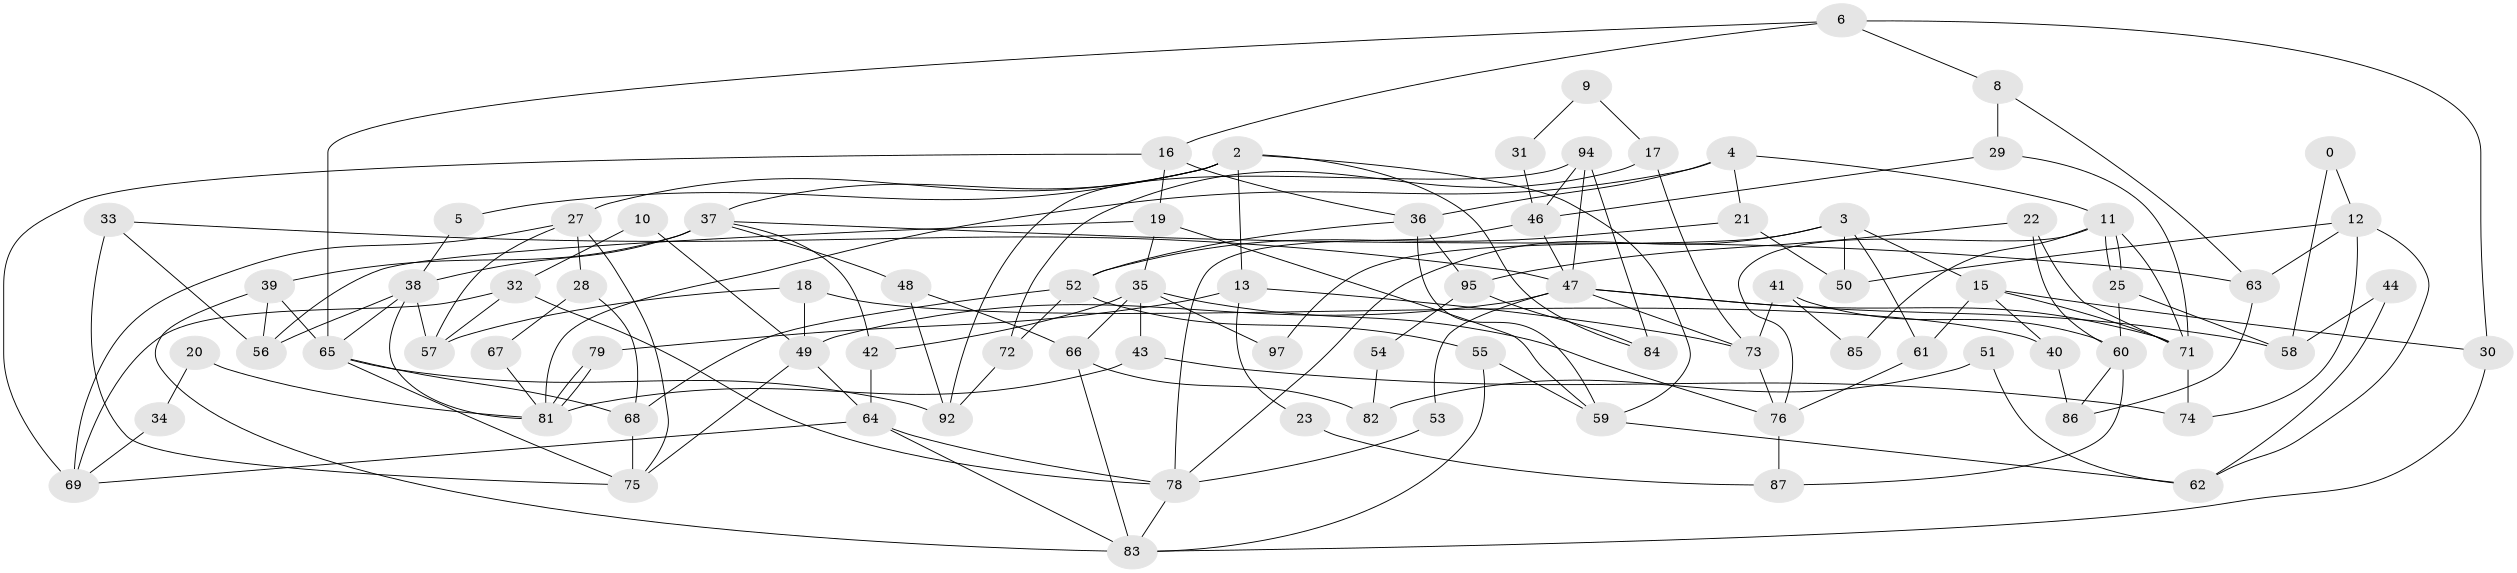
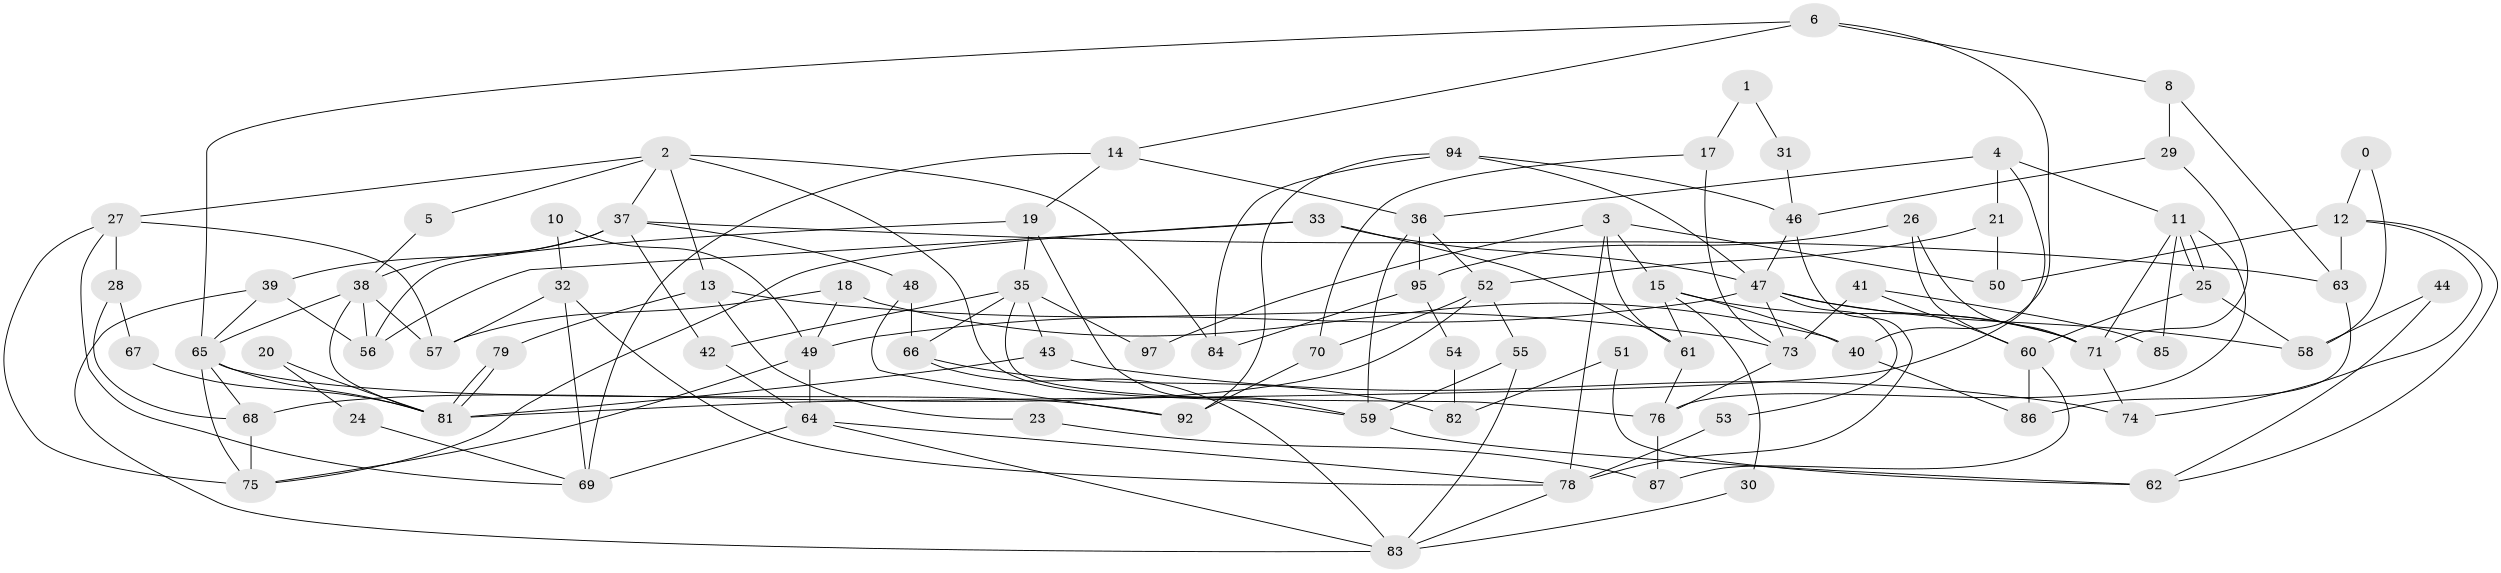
edge "6" -- "30": now "6" -- "40"
node "9": label "9" -> "1"
node "16": label "16" -> "14"
node "22": label "22" -> "26"
edge "33" -- "61": added
node "72": label "72" -> "70"
edge "65" -- "81": added
node "34": label "34" -> "24"
